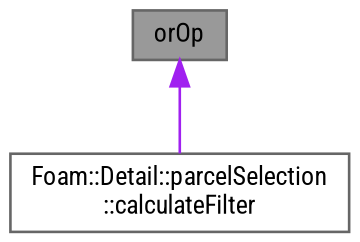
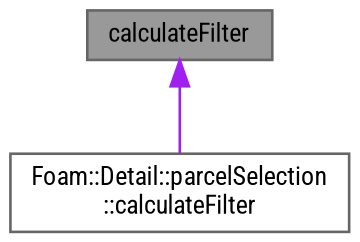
node "orOp": label "orOp" -> "calculateFilter"
